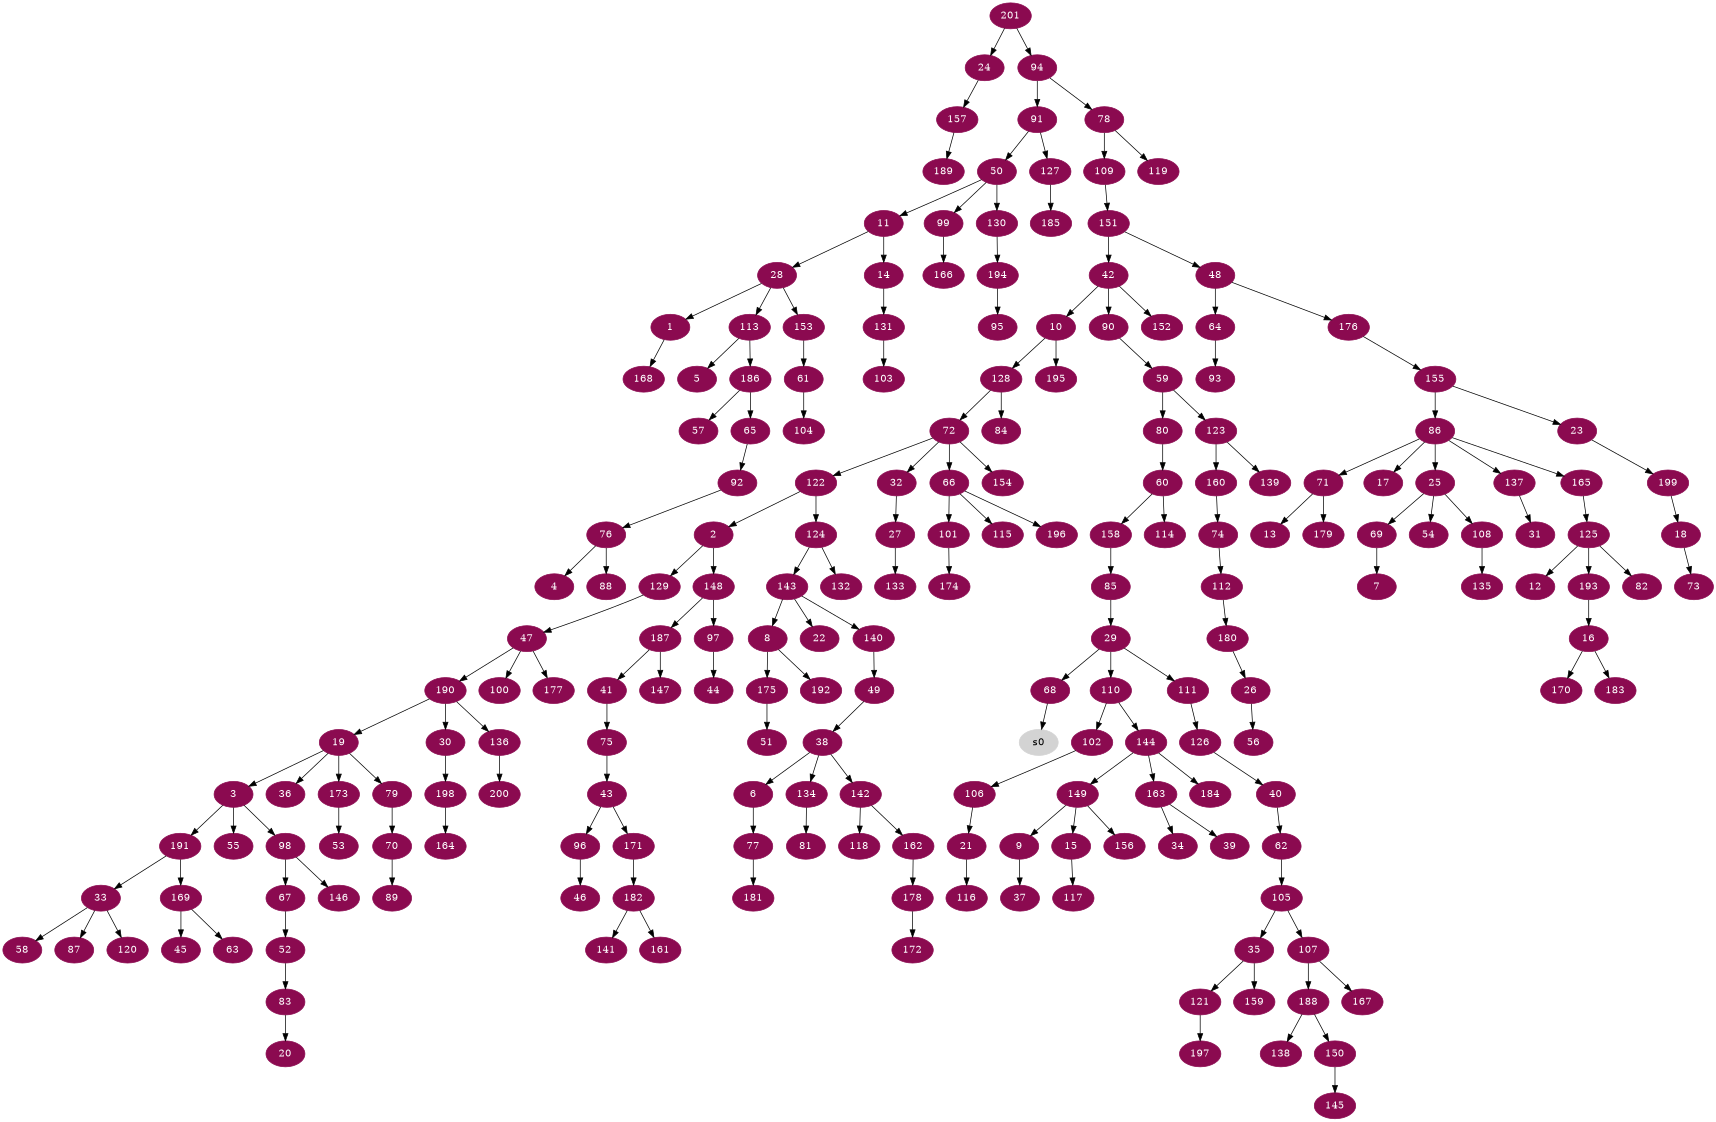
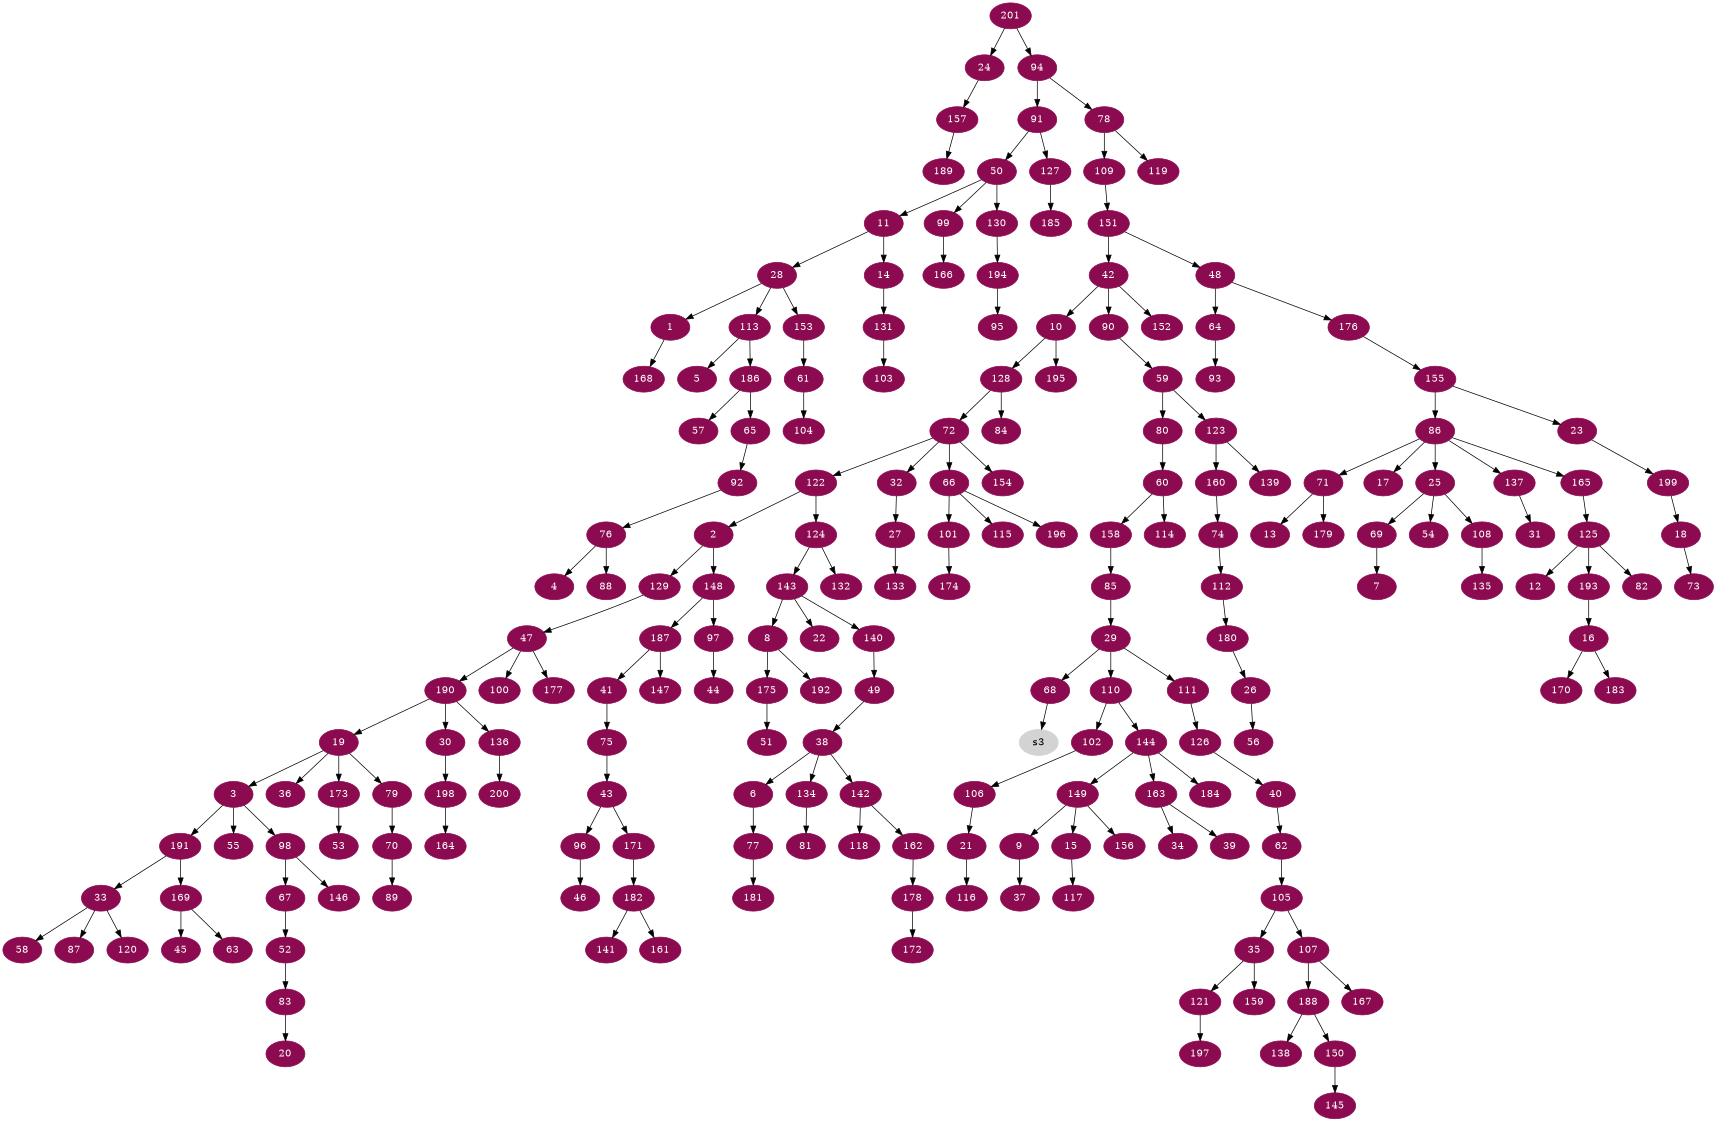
node "s0": label "s0" -> "s3"
